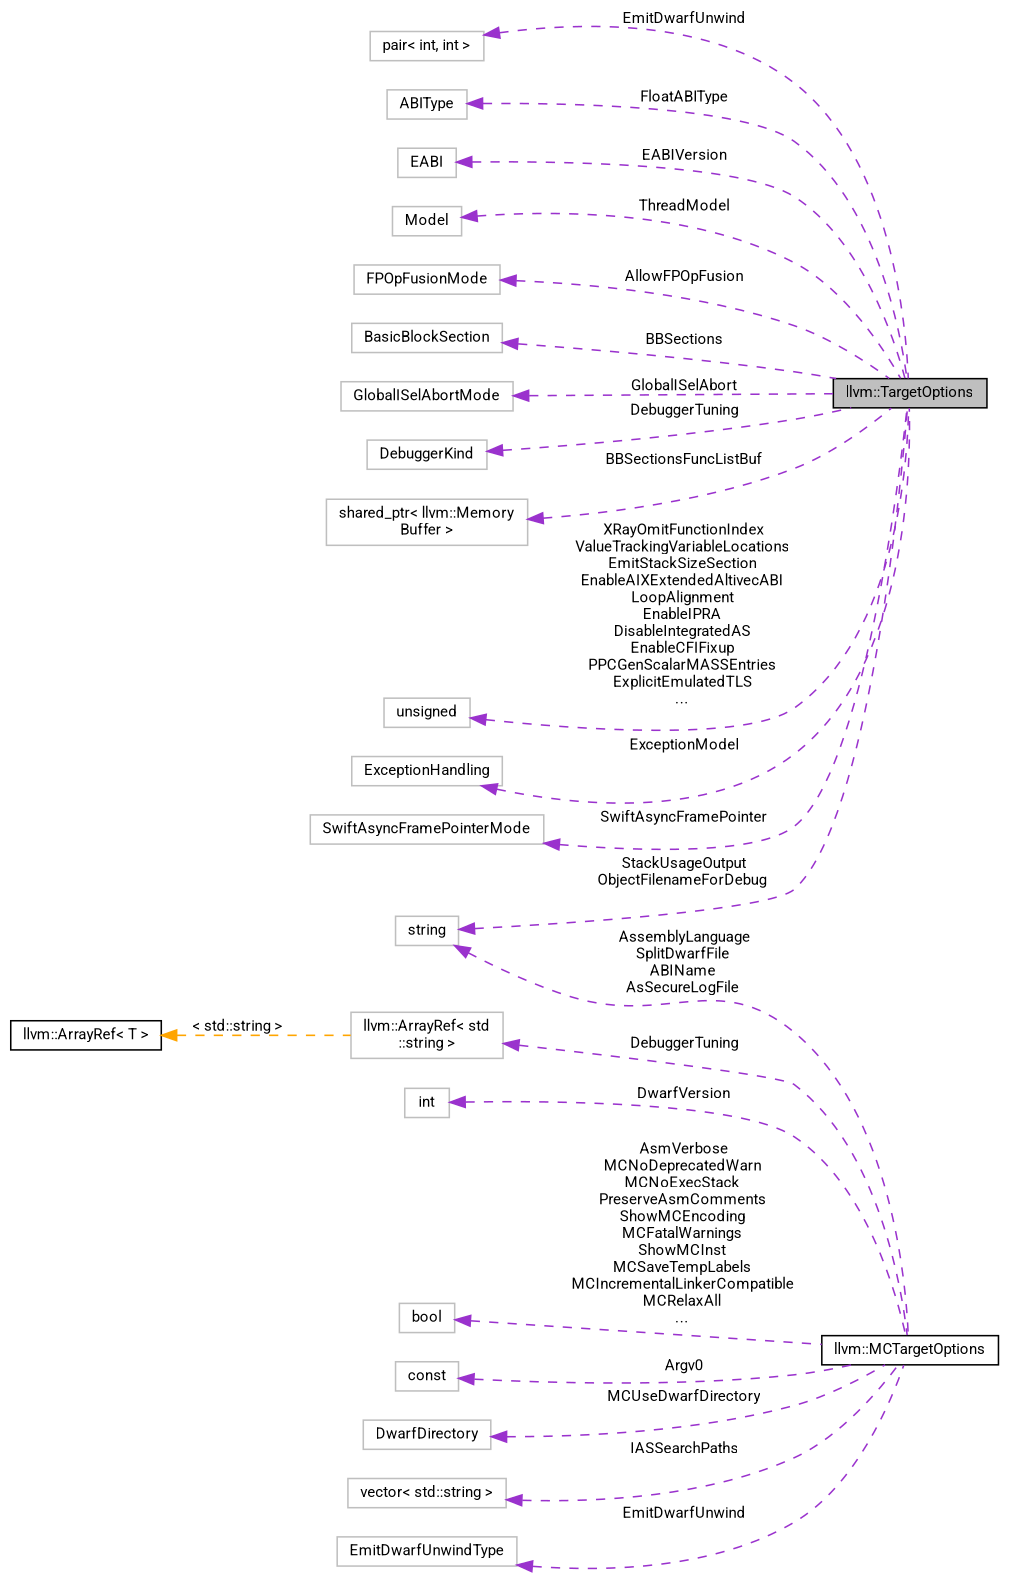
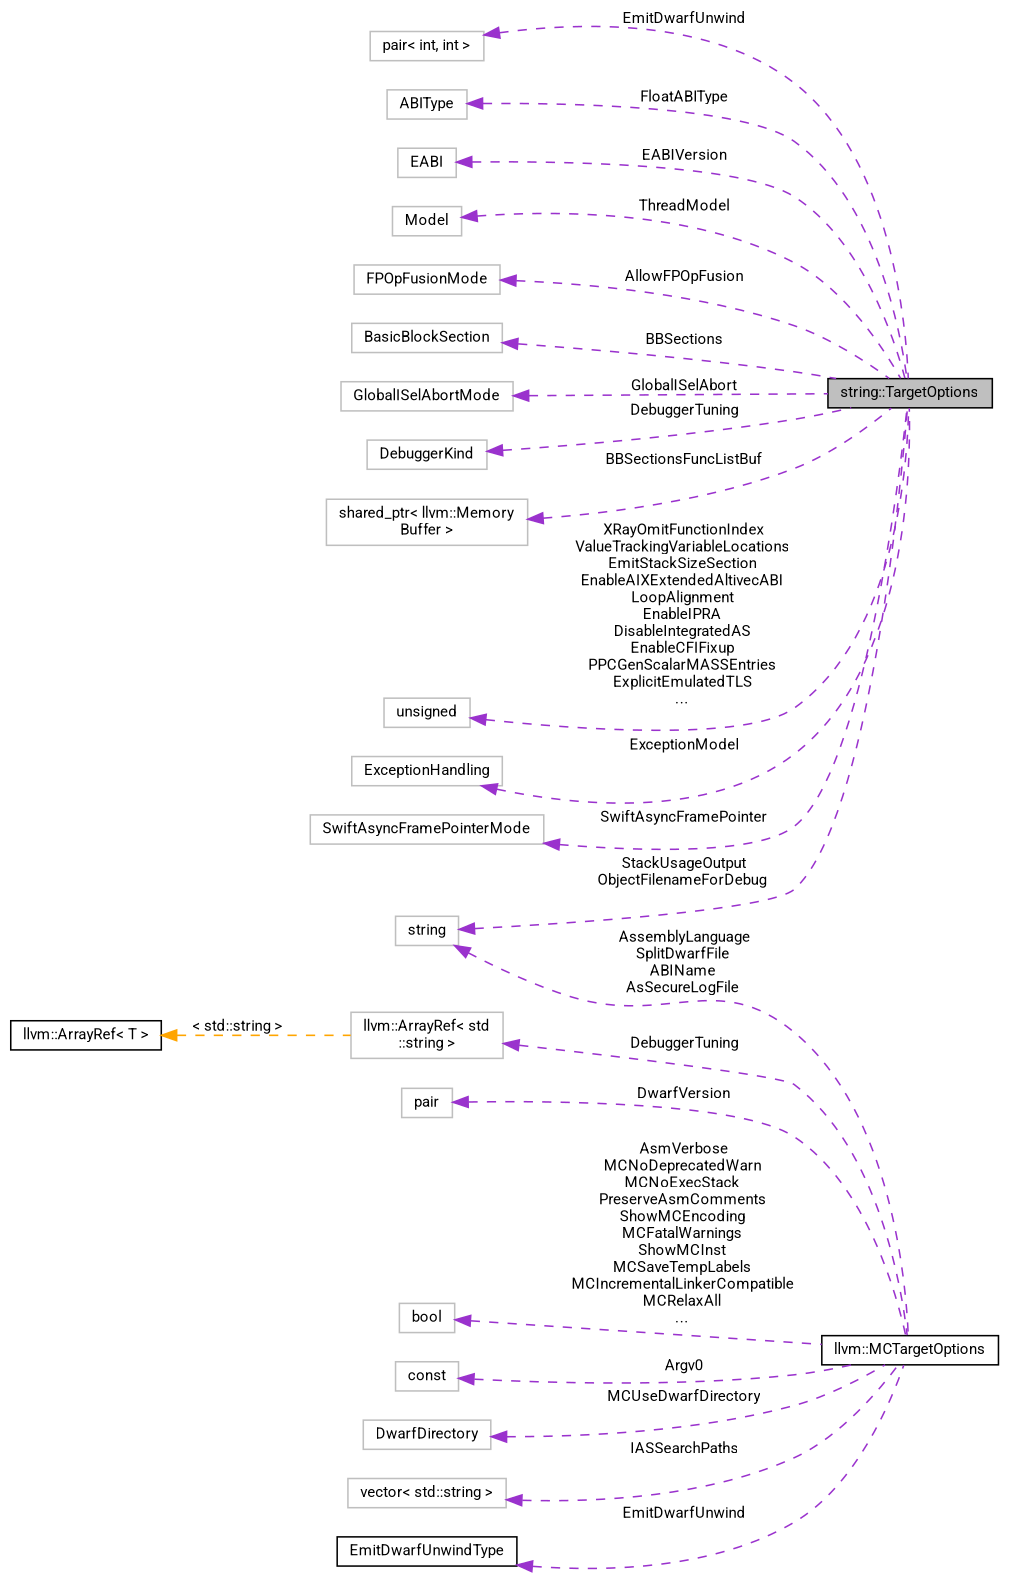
node "llvm::TargetOptions": label "llvm::TargetOptions" -> "string::TargetOptions"
node "int": label "int" -> "pair"
node "EmitDwarfUnwindType": color grey75 -> black
